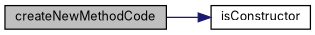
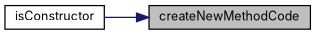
edge "createNewMethodCode" -> "isConstructor": reversed
